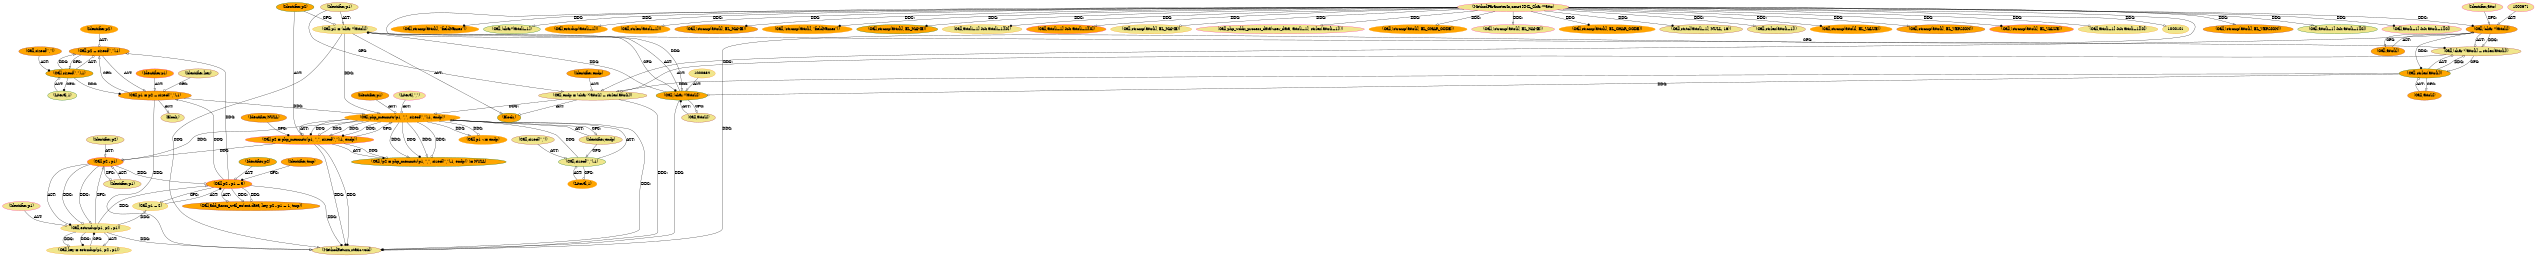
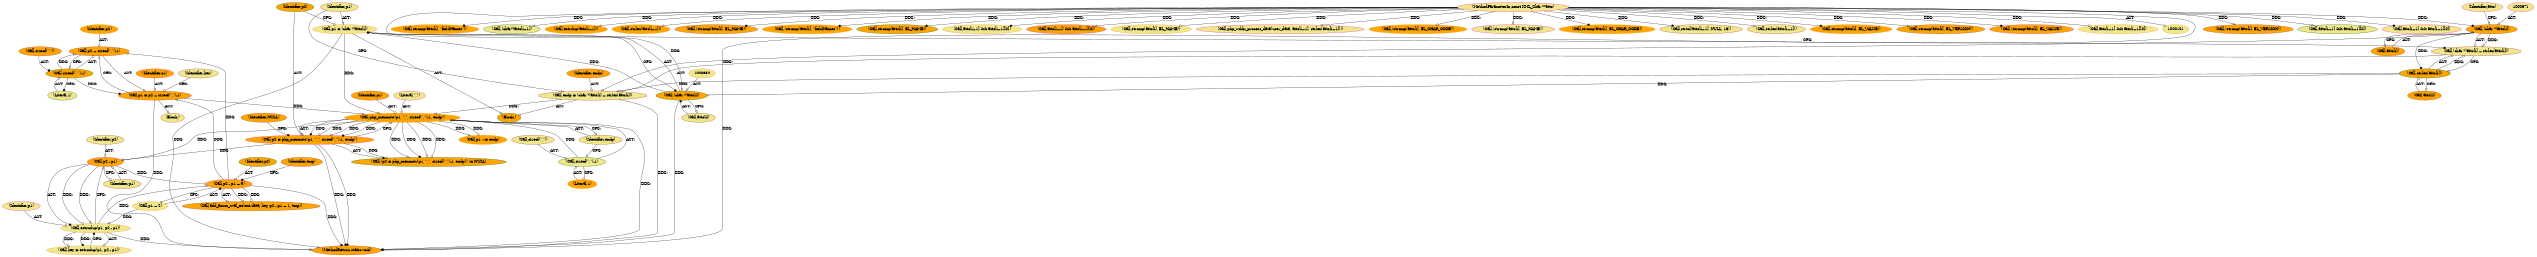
edge "(MethodParameterIn,const XML_Char **atts)" -> "1000101": label "DDG: " -> "AST: "
edge "(Call,estrndup(p1, p2 - p1))" -> "(Call,p1 + 2)": reversed
node "(MethodReturn,static void)": fillcolor khaki -> orange
